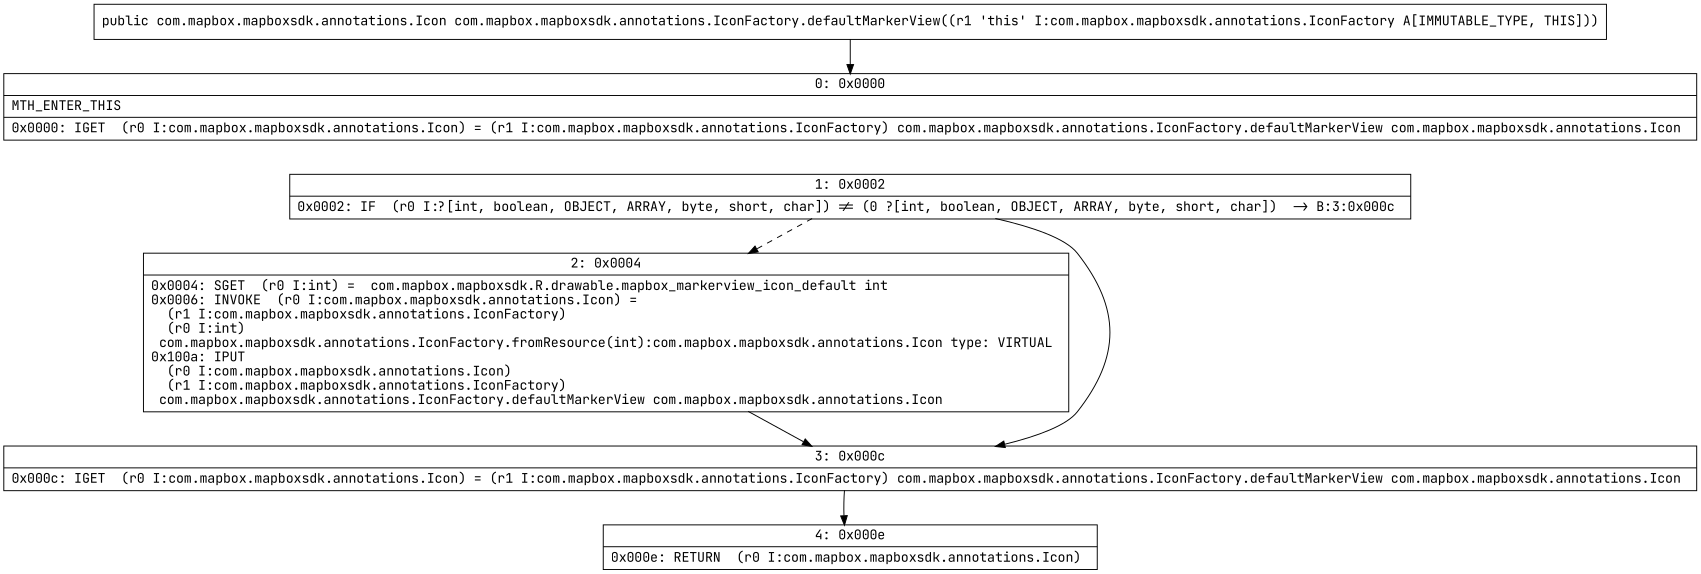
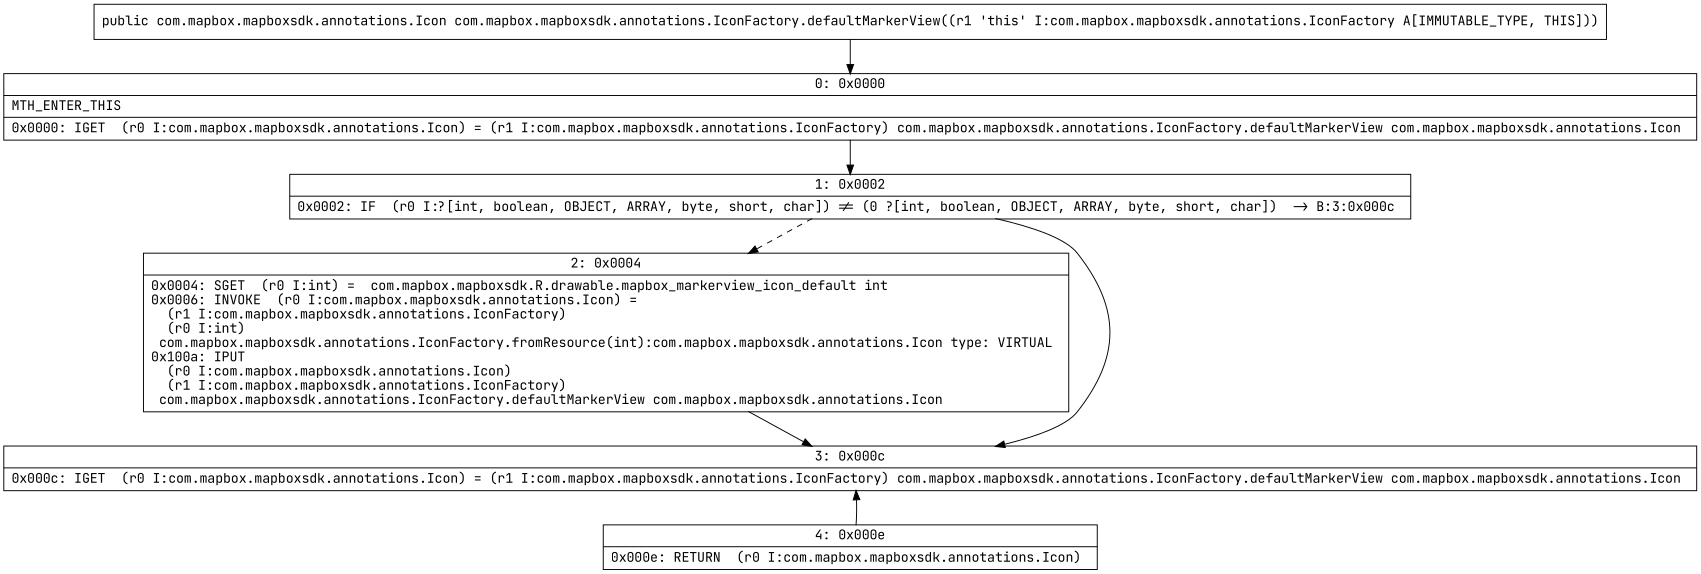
edge "0: 0x0000" -> "1: 0x0002": added
edge "3: 0x000c" -> "4: 0x000e": reversed
